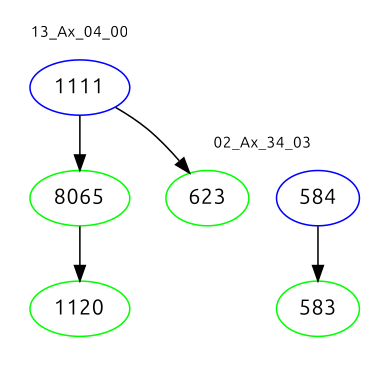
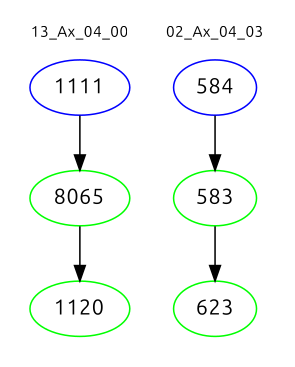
edge "1111" -> "623": now "583" -> "623"
cluster "02_Ax_34_03": label "02_Ax_34_03" -> "02_Ax_04_03"
